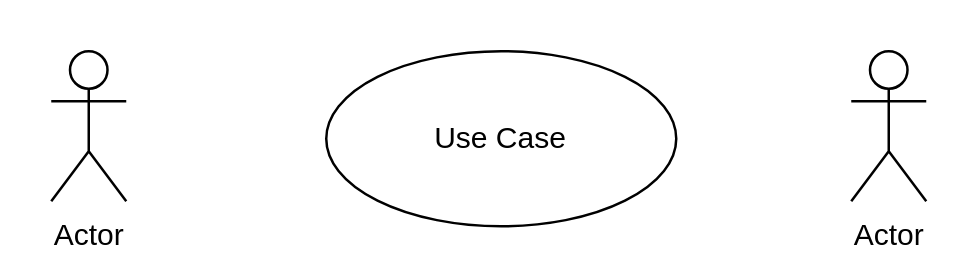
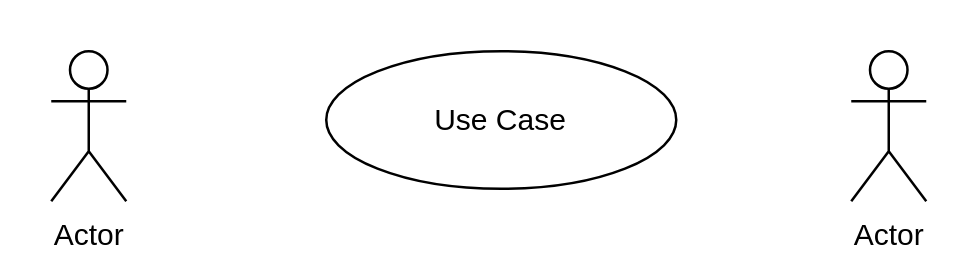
node "Use Case": size 350x175 -> 350x138
